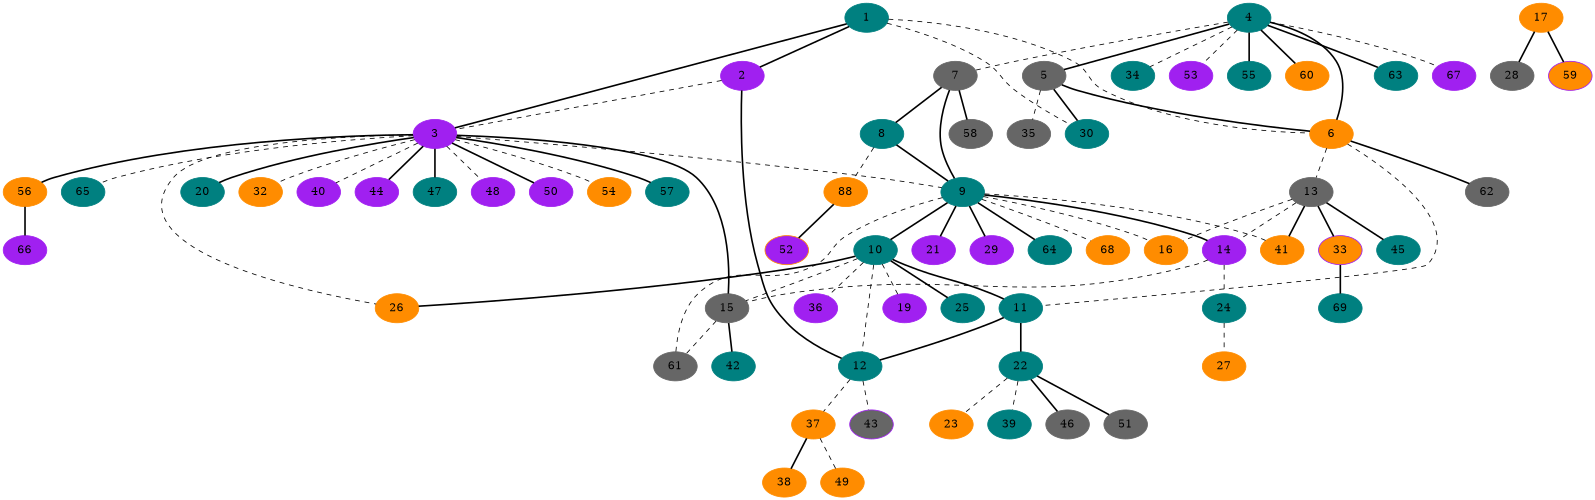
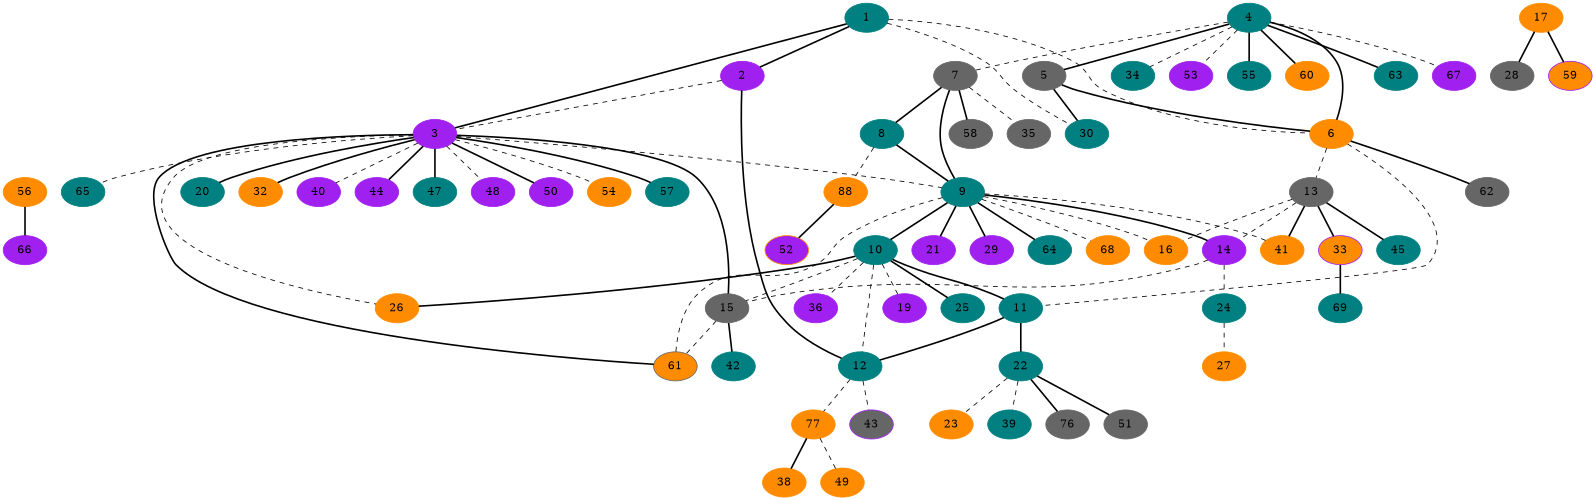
edge "5" -- "35": now "7" -- "35"
edge "3" -- "56": now "3" -- "61"
edge "3" -- "32": style dashed -> bold
node "61": fillcolor gray40 -> darkorange
node "37": label "37" -> "77"
node "46": label "46" -> "76"
